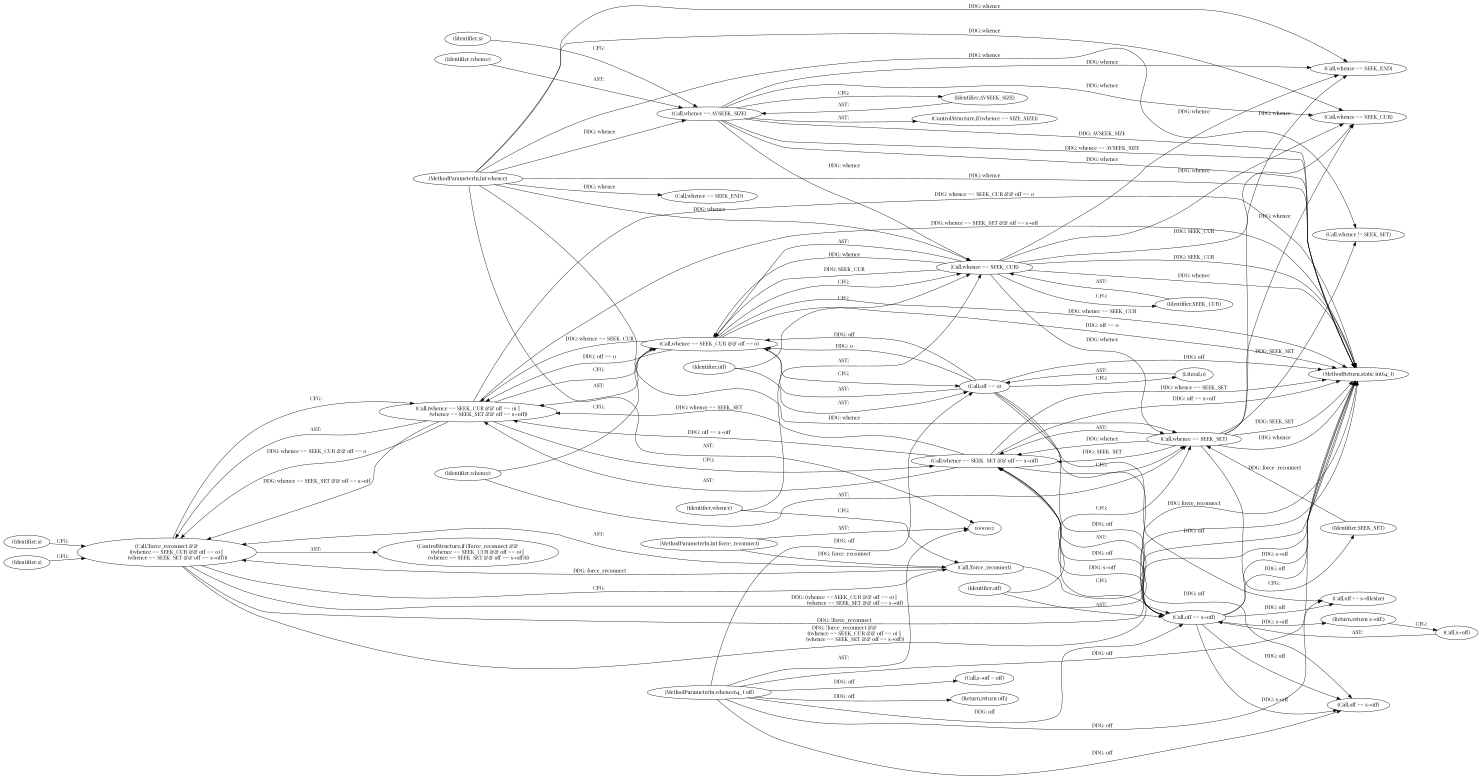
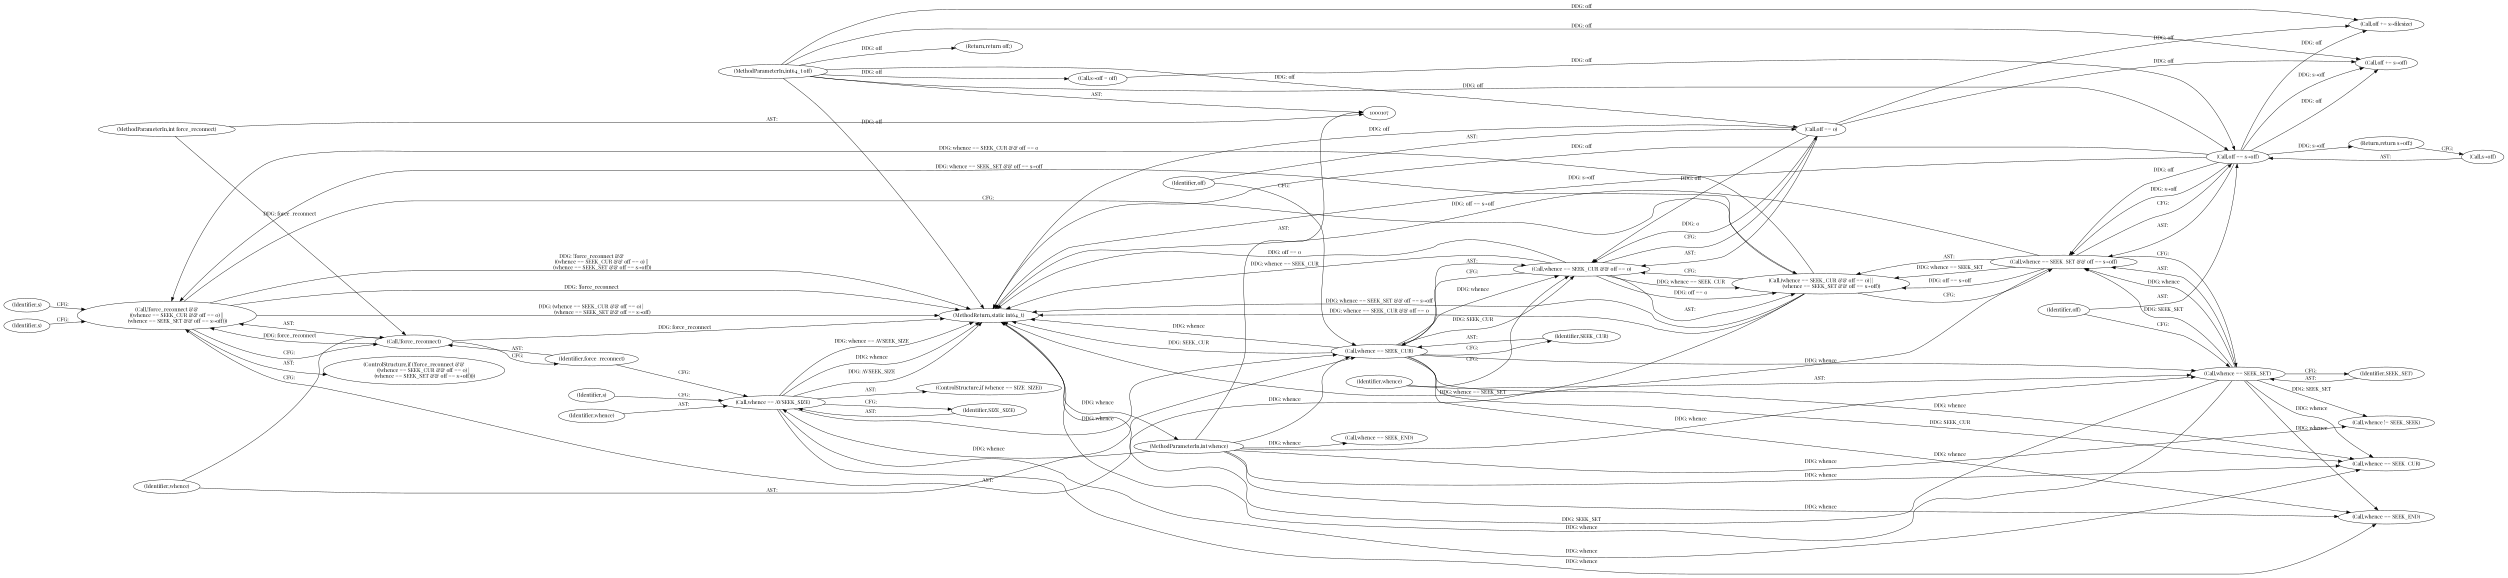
node "(Identifier,AVSEEK_SIZE)": label "(Identifier,AVSEEK_SIZE)" -> "(Identifier,SIZE_SIZE)"
edge "(MethodParameterIn,int whence)" -> "(MethodReturn,static int64_t)": reversed
node "(Call,whence != SEEK_SET)": label "(Call,whence != SEEK_SET)" -> "(Call,whence != SEEK_SEEK)"
node "(Identifier,force_reconnect)": added
node "(Literal,0)": removed
edge "(Identifier,SEEK_SET)" -> "(Call,whence == SEEK_SET)": label "DDG: force_reconnect" -> "AST: "
node "1000102": label "1000102" -> "1000107"
edge "(Call,off == 0)" -> "(Call,off == s->off)": now "(Call,s->off = off)" -> "(Call,off == s->off)"
node "(MethodParameterIn,whence64_t off)": label "(MethodParameterIn,whence64_t off)" -> "(MethodParameterIn,int64_t off)"
